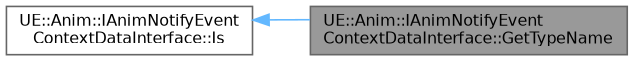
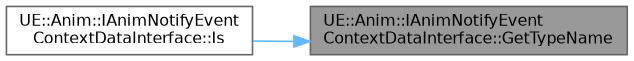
edge "UE::Anim::IAnimNotifyEvent ContextDataInterface::GetTypeName" -> "UE::Anim::IAnimNotifyEvent ContextDataInterface::Is": reversed
